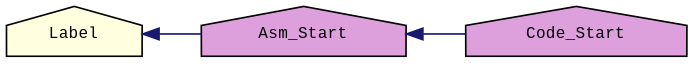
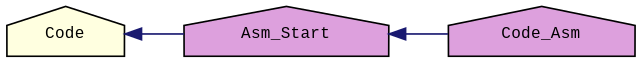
node "Label": label "Label" -> "Code"
node "Code_Start": label "Code_Start" -> "Code_Asm"
